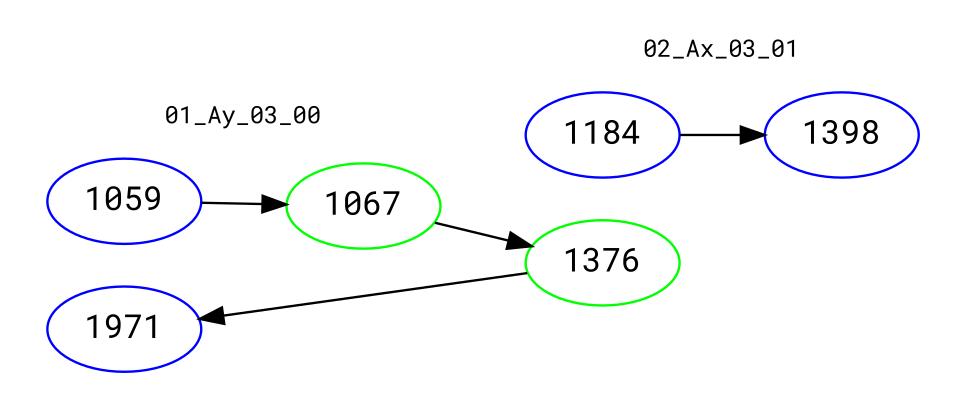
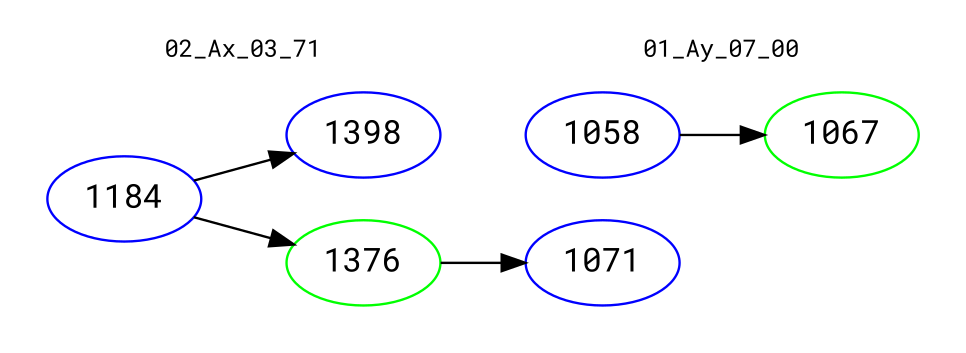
cluster "02_Ax_03_01": label "02_Ax_03_01" -> "02_Ax_03_71"
cluster "01_Ay_03_00": label "01_Ay_03_00" -> "01_Ay_07_00"
node "1059": label "1059" -> "1058"
edge "1067" -> "1376": now "1184" -> "1376"
node "1971": label "1971" -> "1071"
